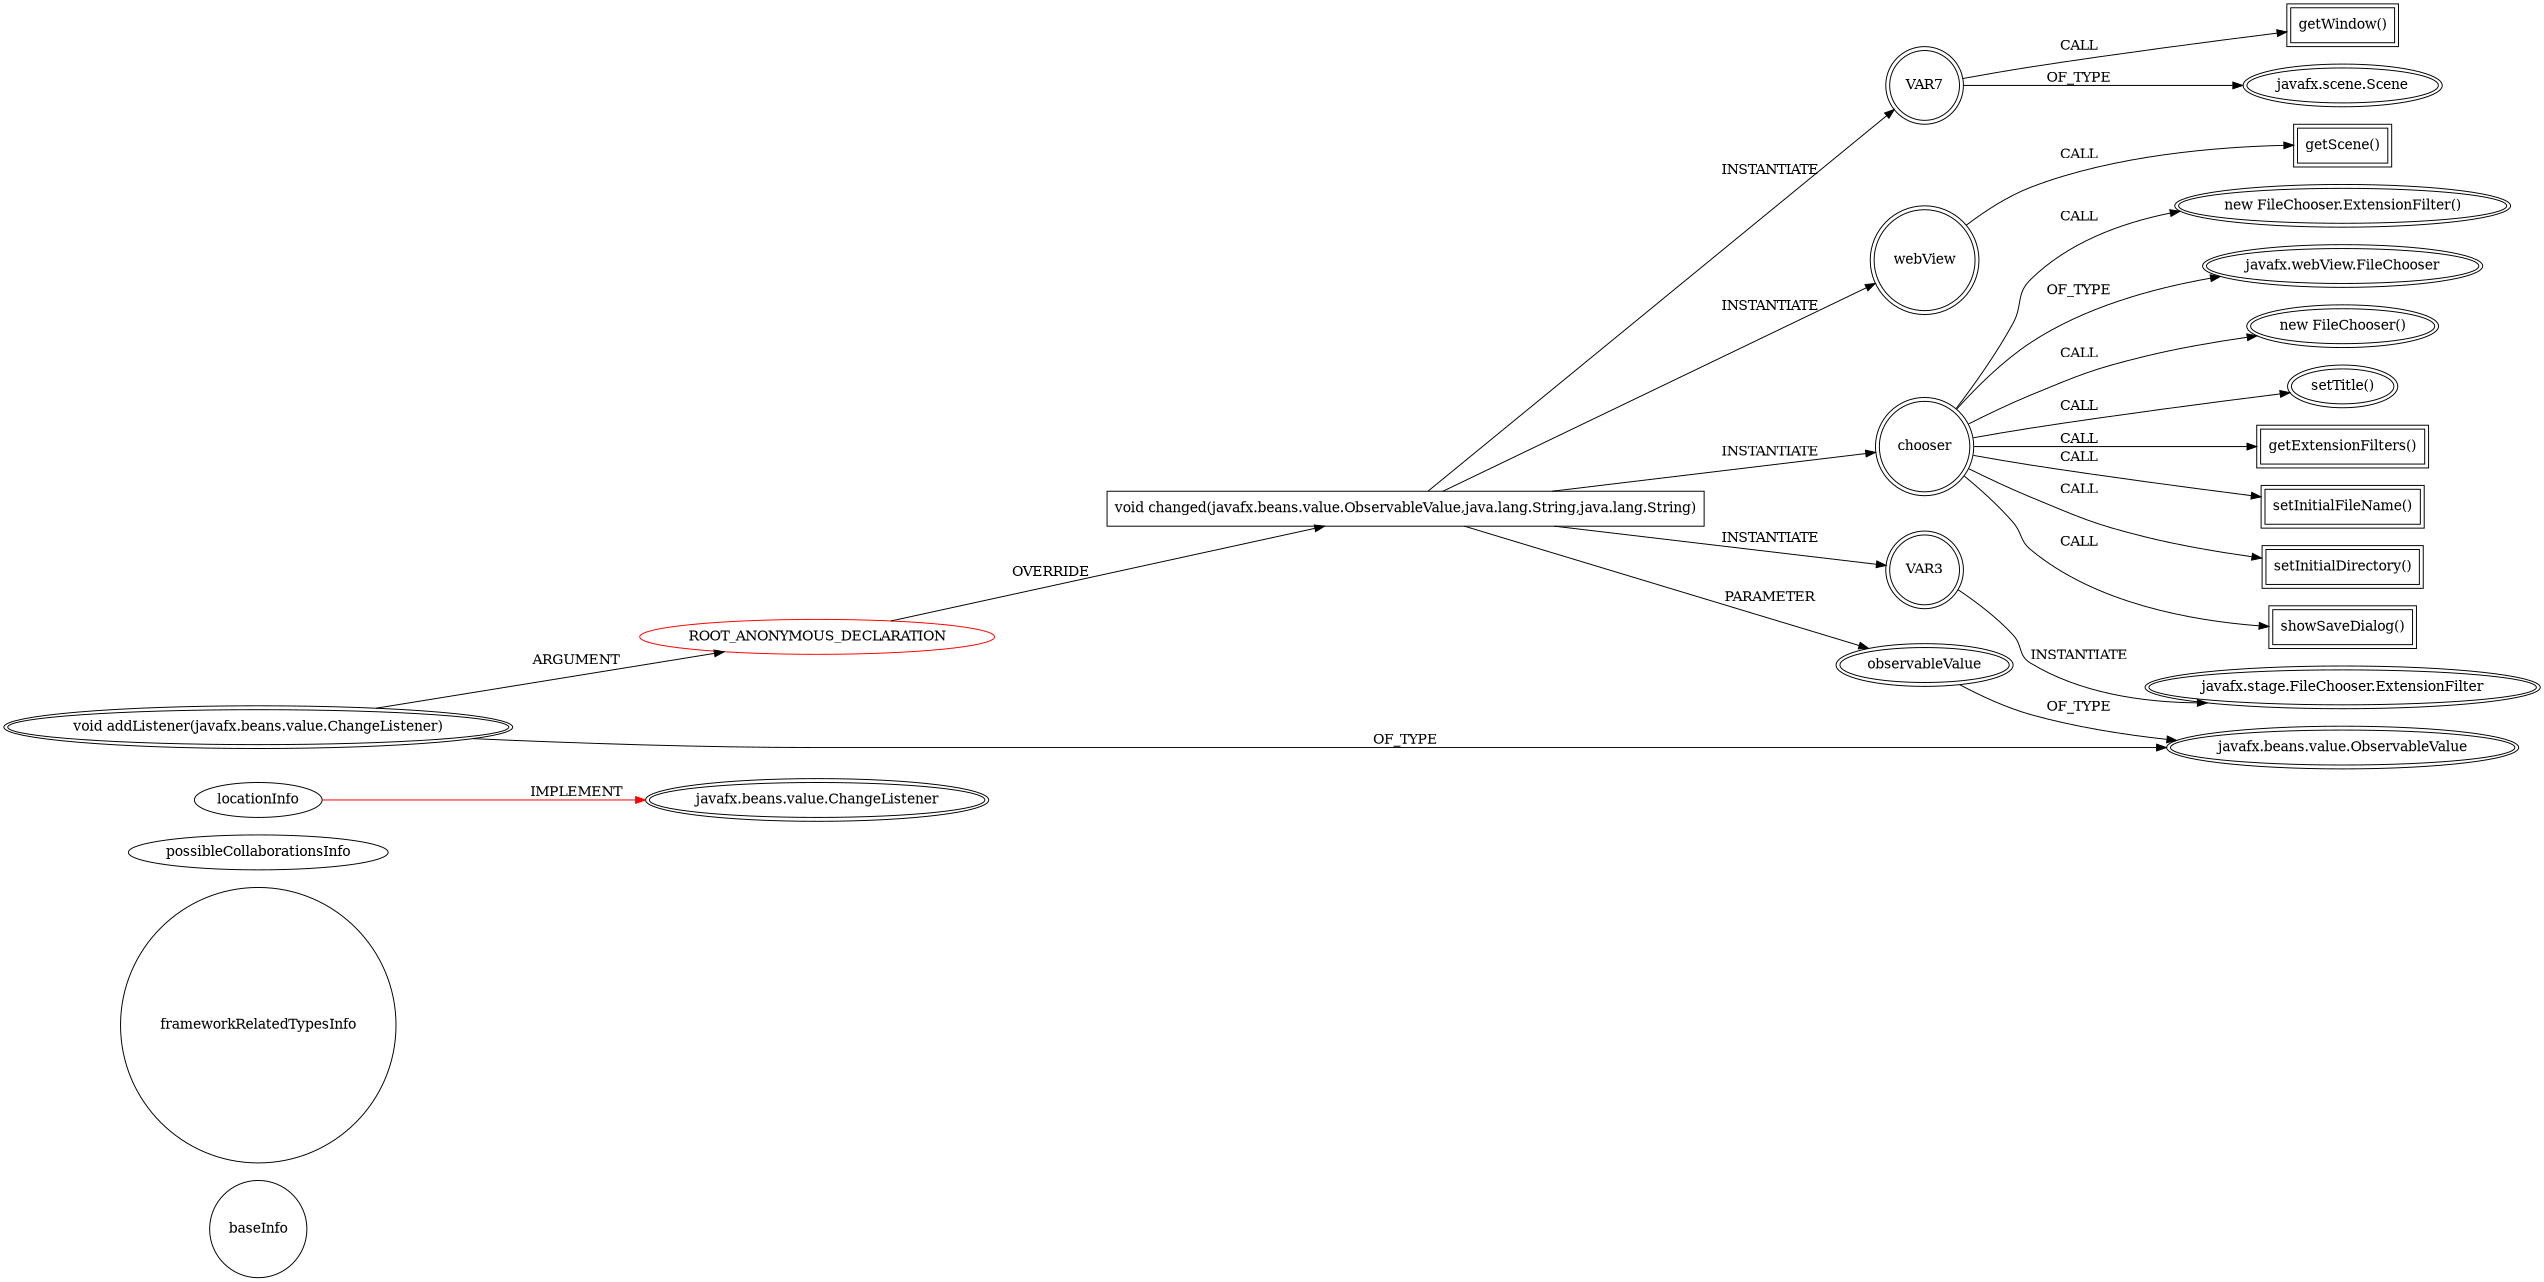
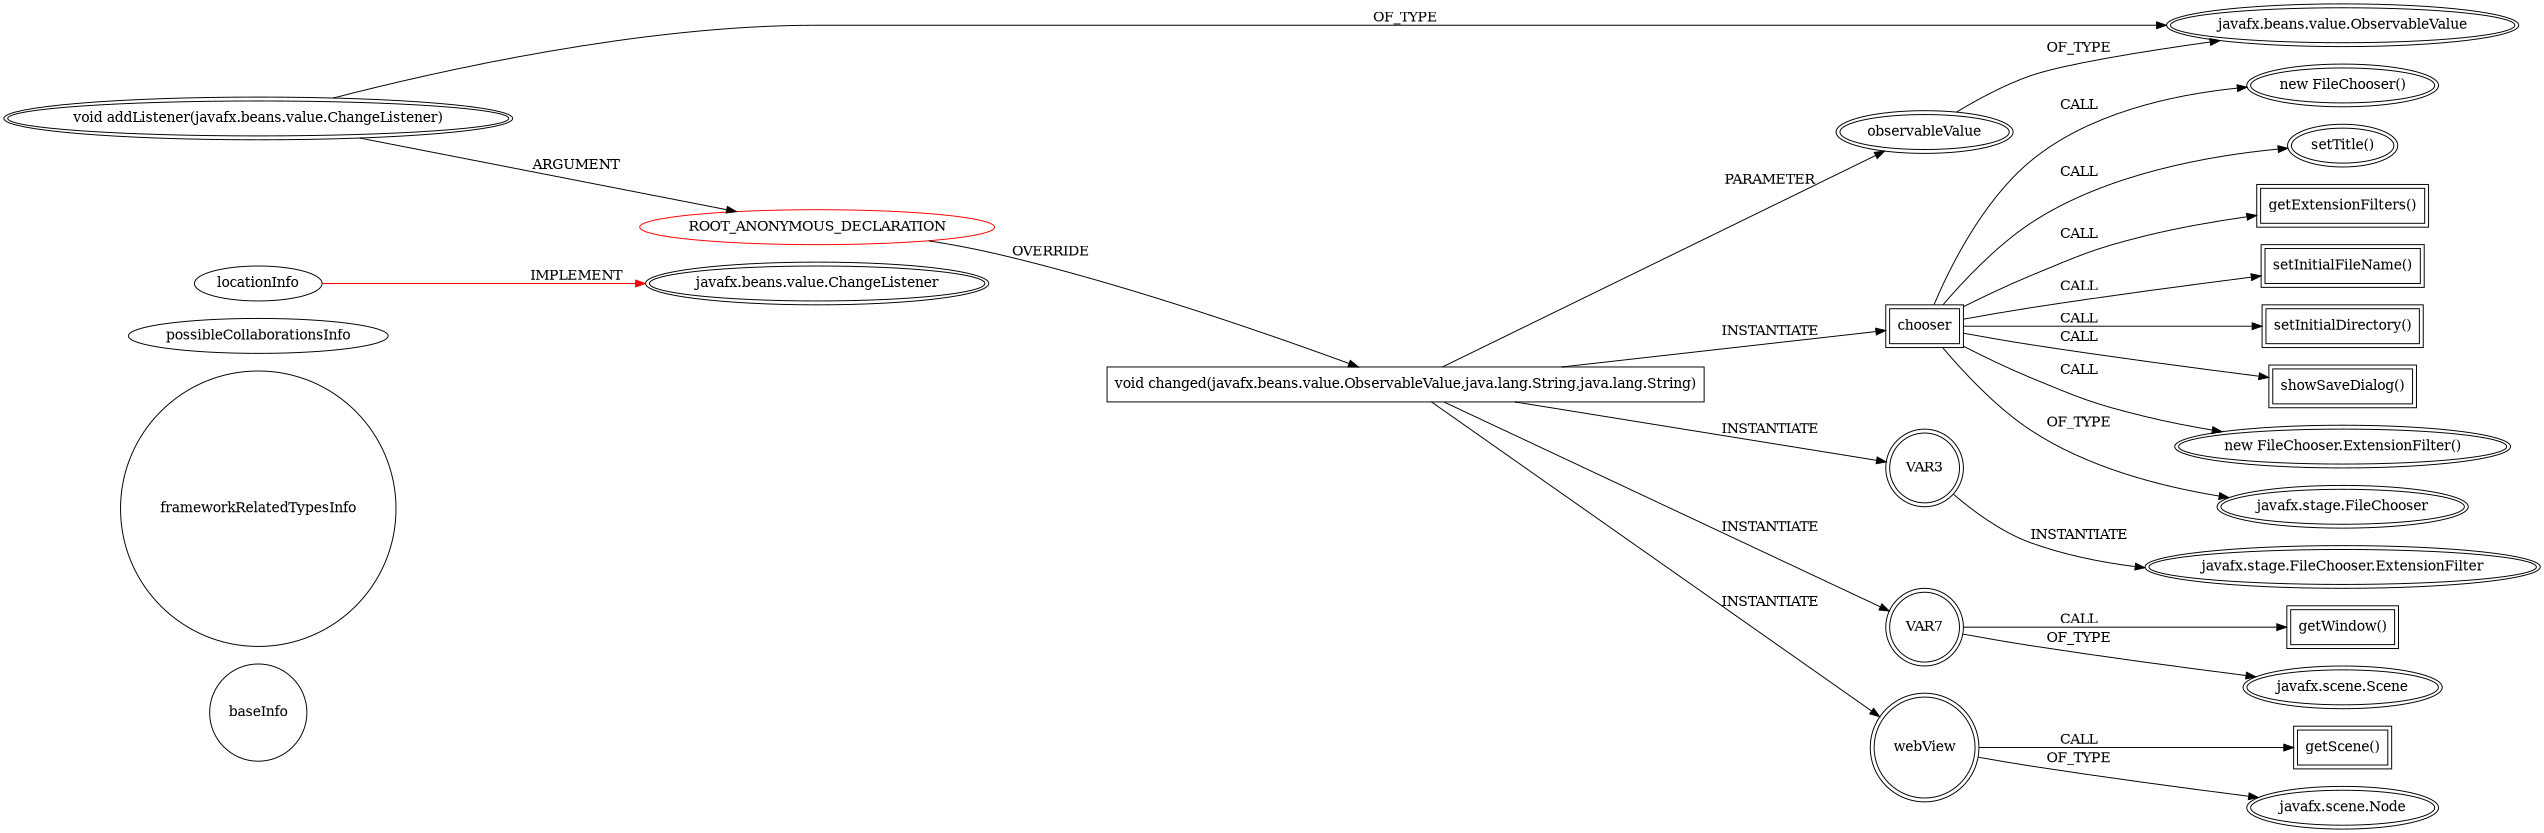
node "javafx.webView.FileChooser": label "javafx.webView.FileChooser" -> "javafx.stage.FileChooser"
node "chooser": shape circle -> box
node "javafx.scene.Node": added
